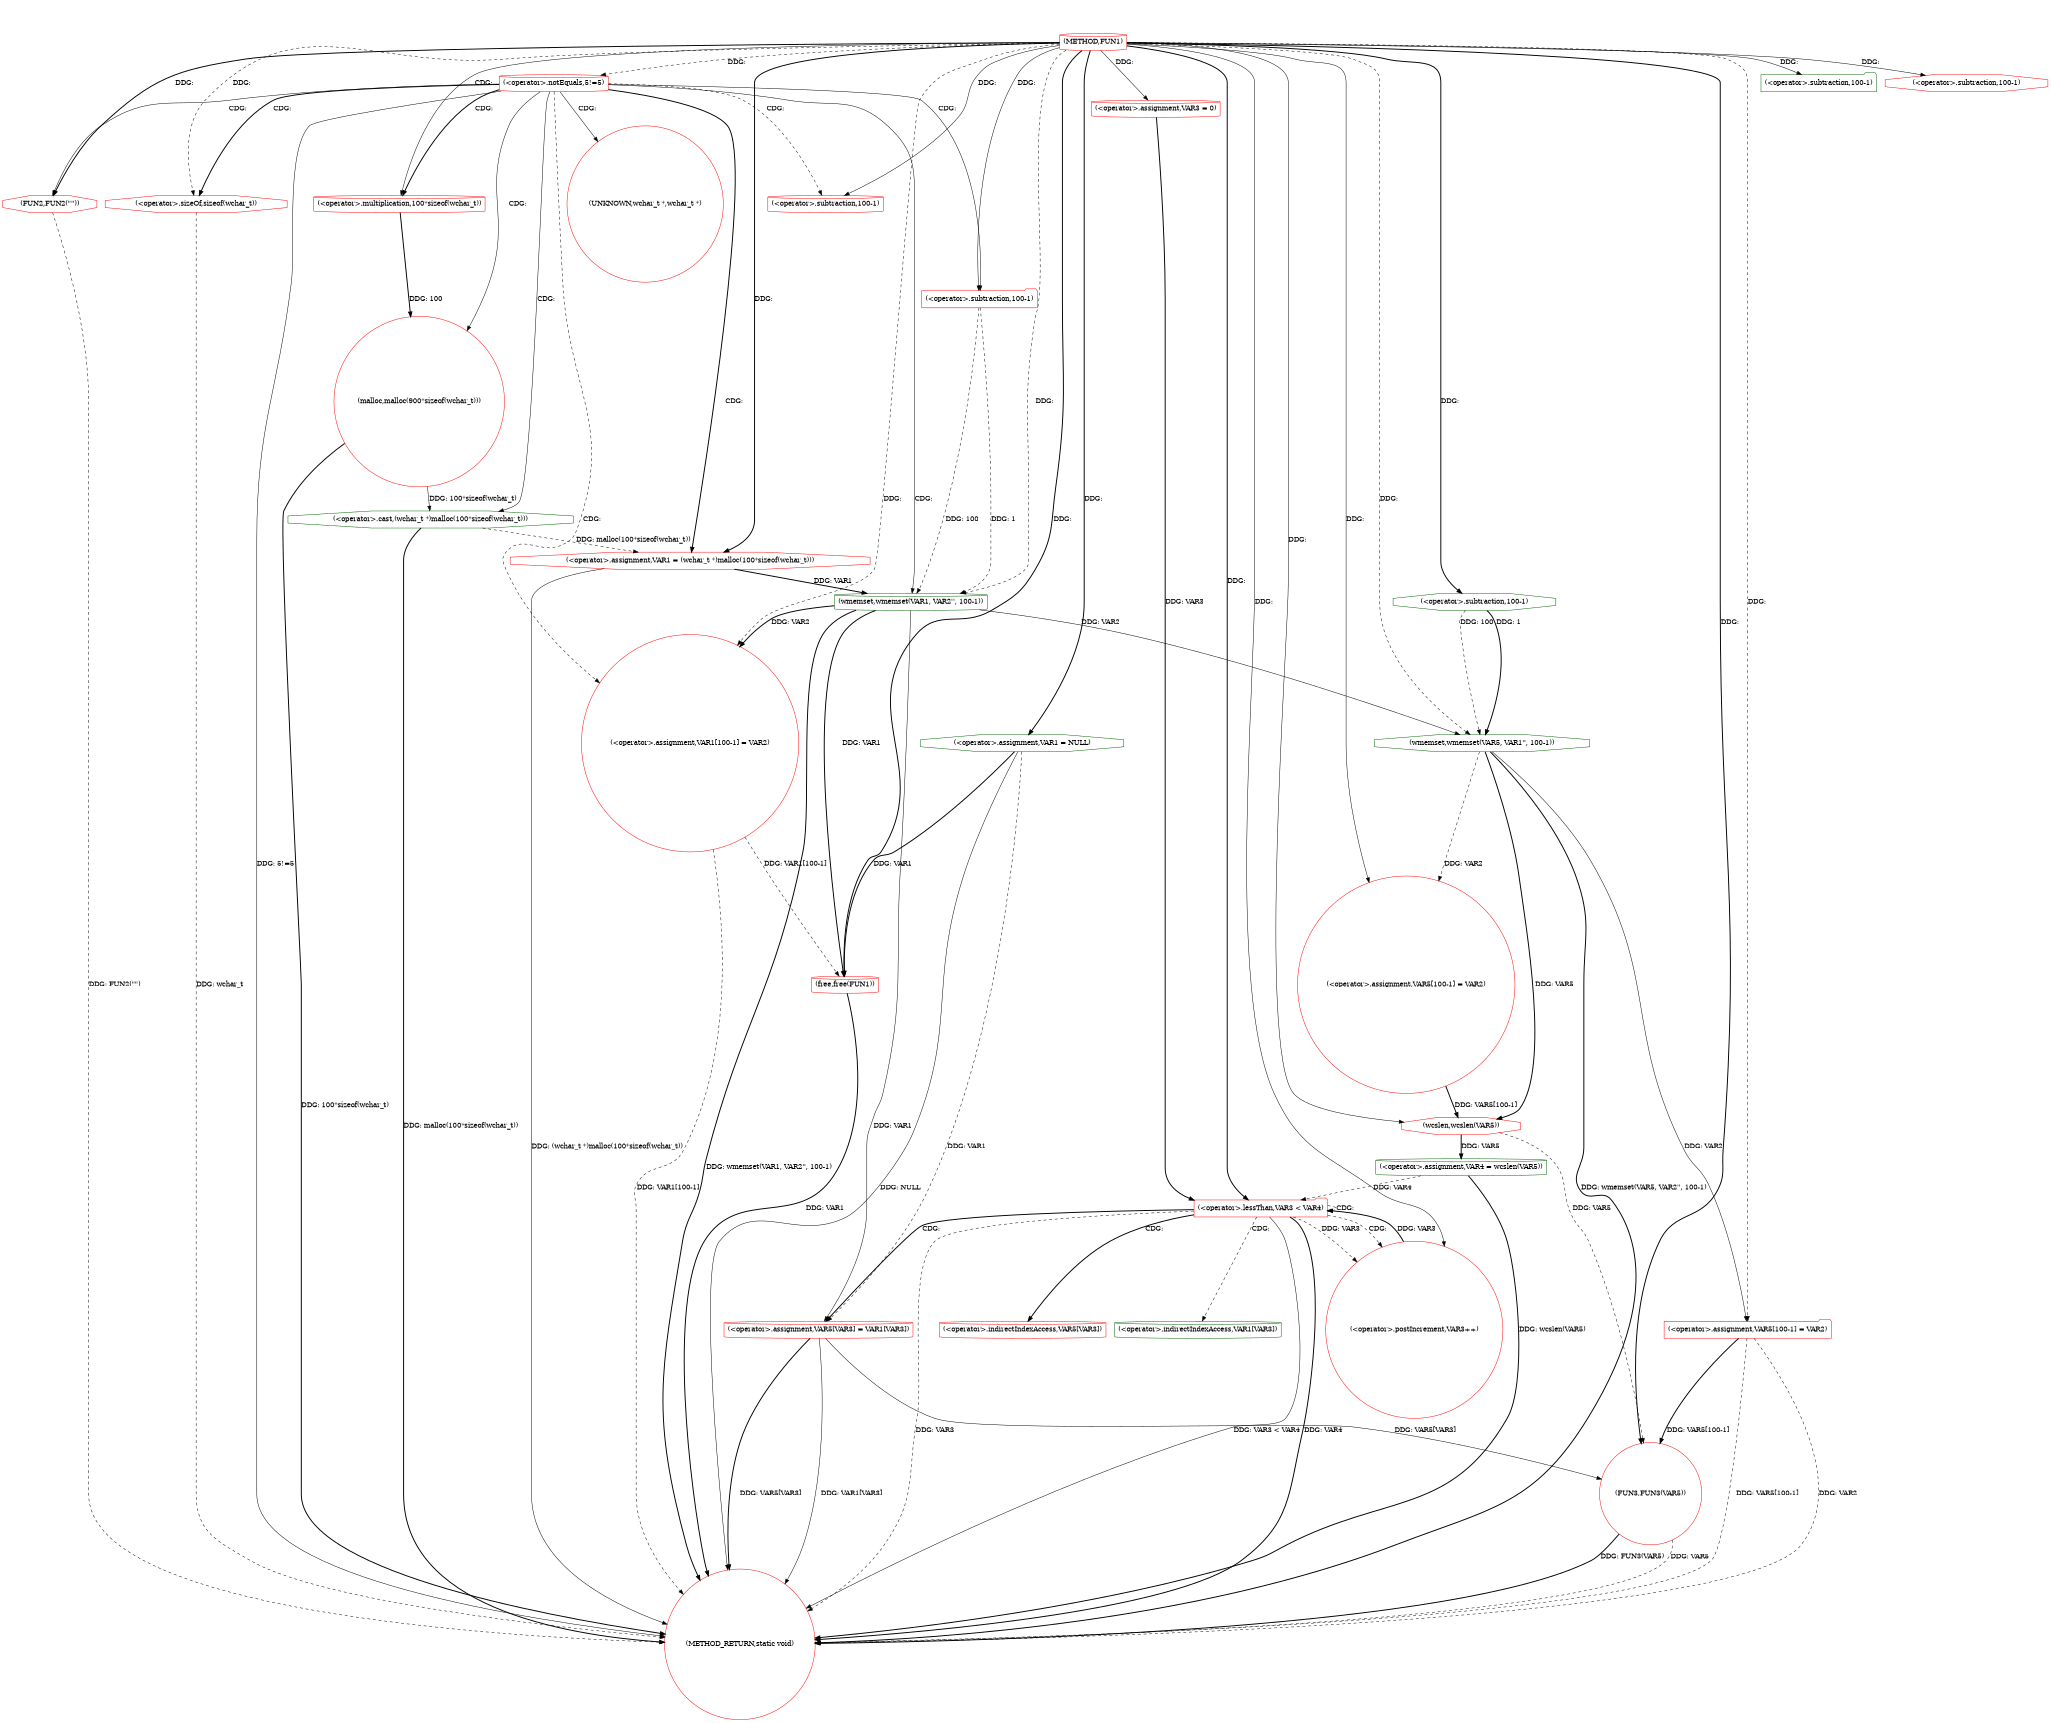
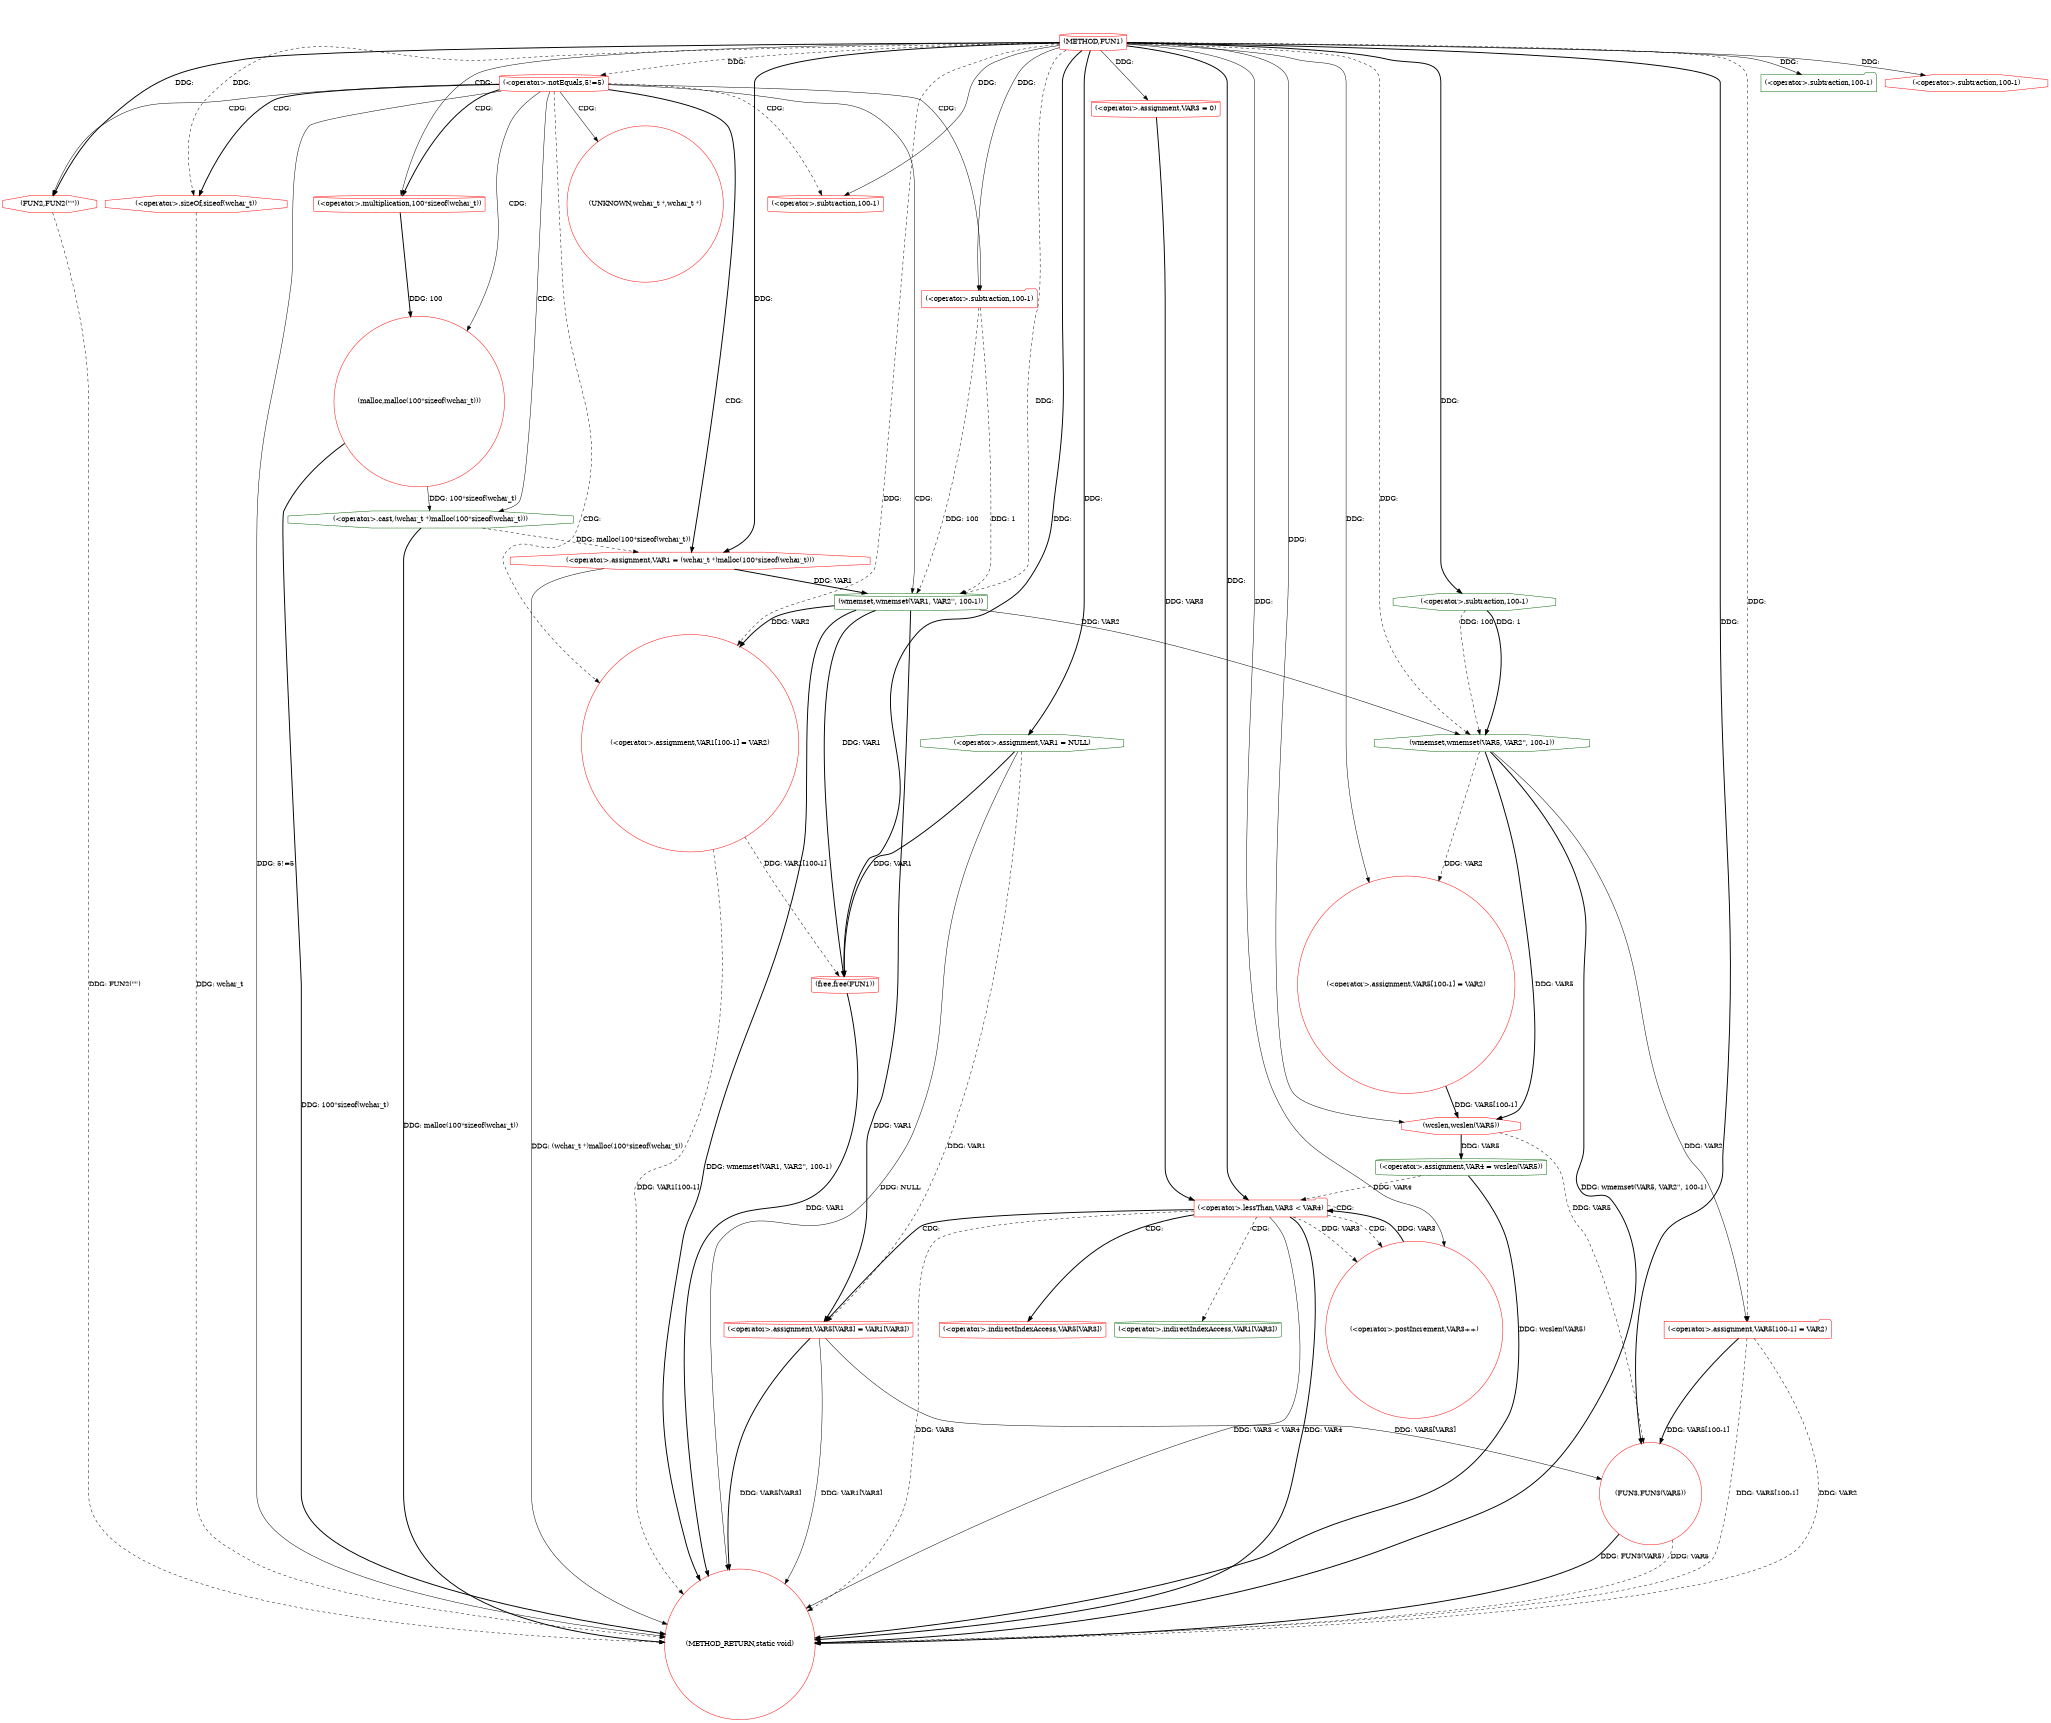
node "(malloc,malloc(900*sizeof(wchar_t)))": label "(malloc,malloc(900*sizeof(wchar_t)))" -> "(malloc,malloc(100*sizeof(wchar_t)))"
node "(wmemset,wmemset(VAR5, VAR1'', 100-1))": label "(wmemset,wmemset(VAR5, VAR1'', 100-1))" -> "(wmemset,wmemset(VAR5, VAR2'', 100-1))"
edge "(wmemset,wmemset(VAR1, VAR2'', 100-1))" -> "(<operator>.assignment,VAR5[VAR3] = VAR1[VAR3])": style solid -> bold
